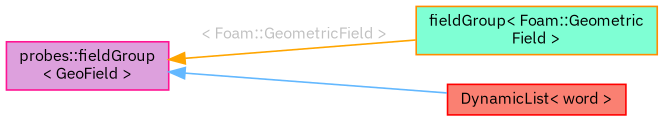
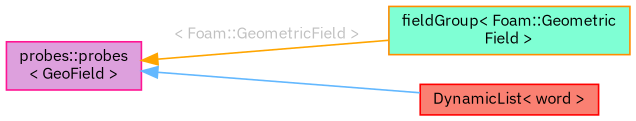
node "probes::fieldGroup < GeoField >": label "probes::fieldGroup < GeoField >" -> "probes::probes < GeoField >"
